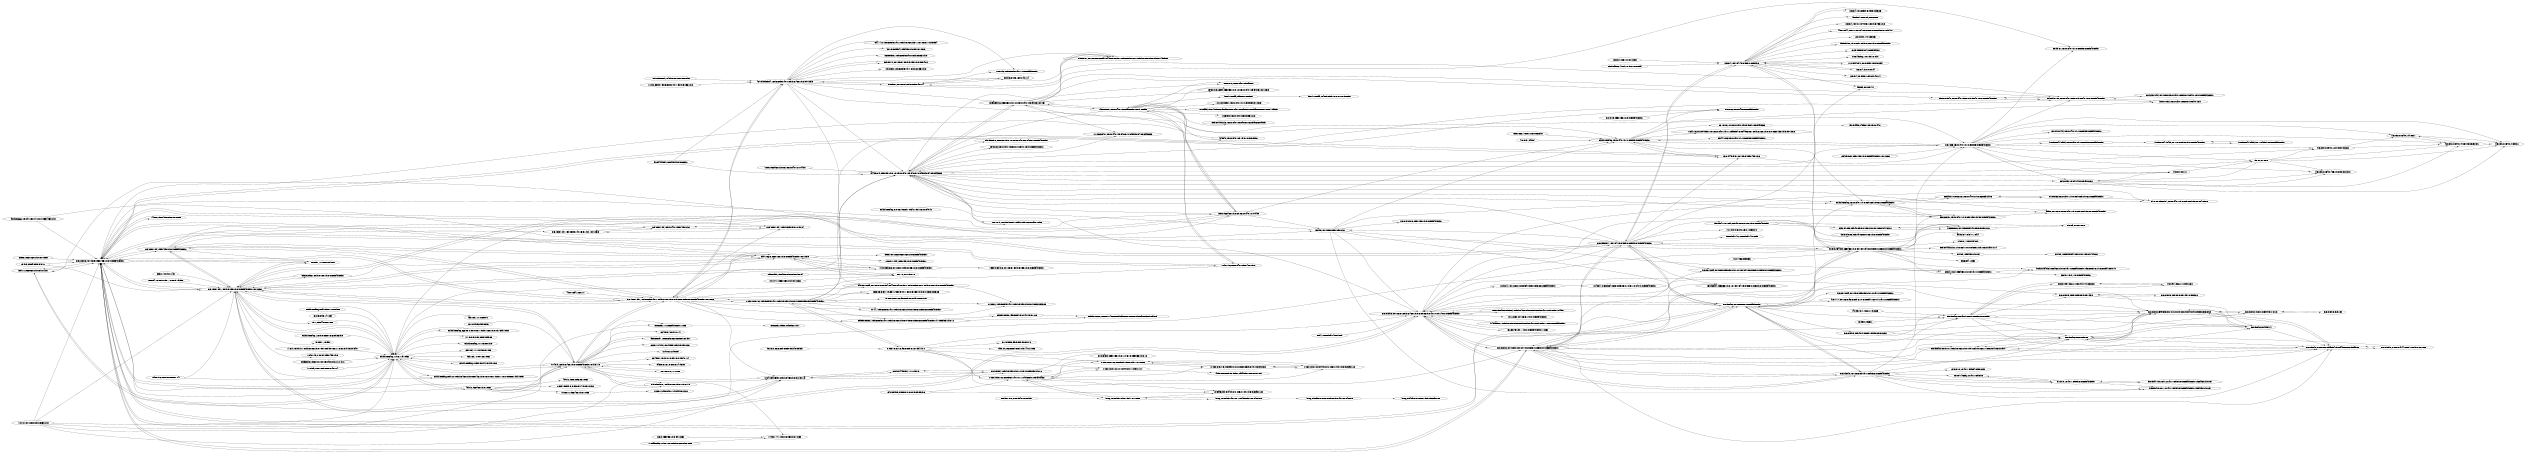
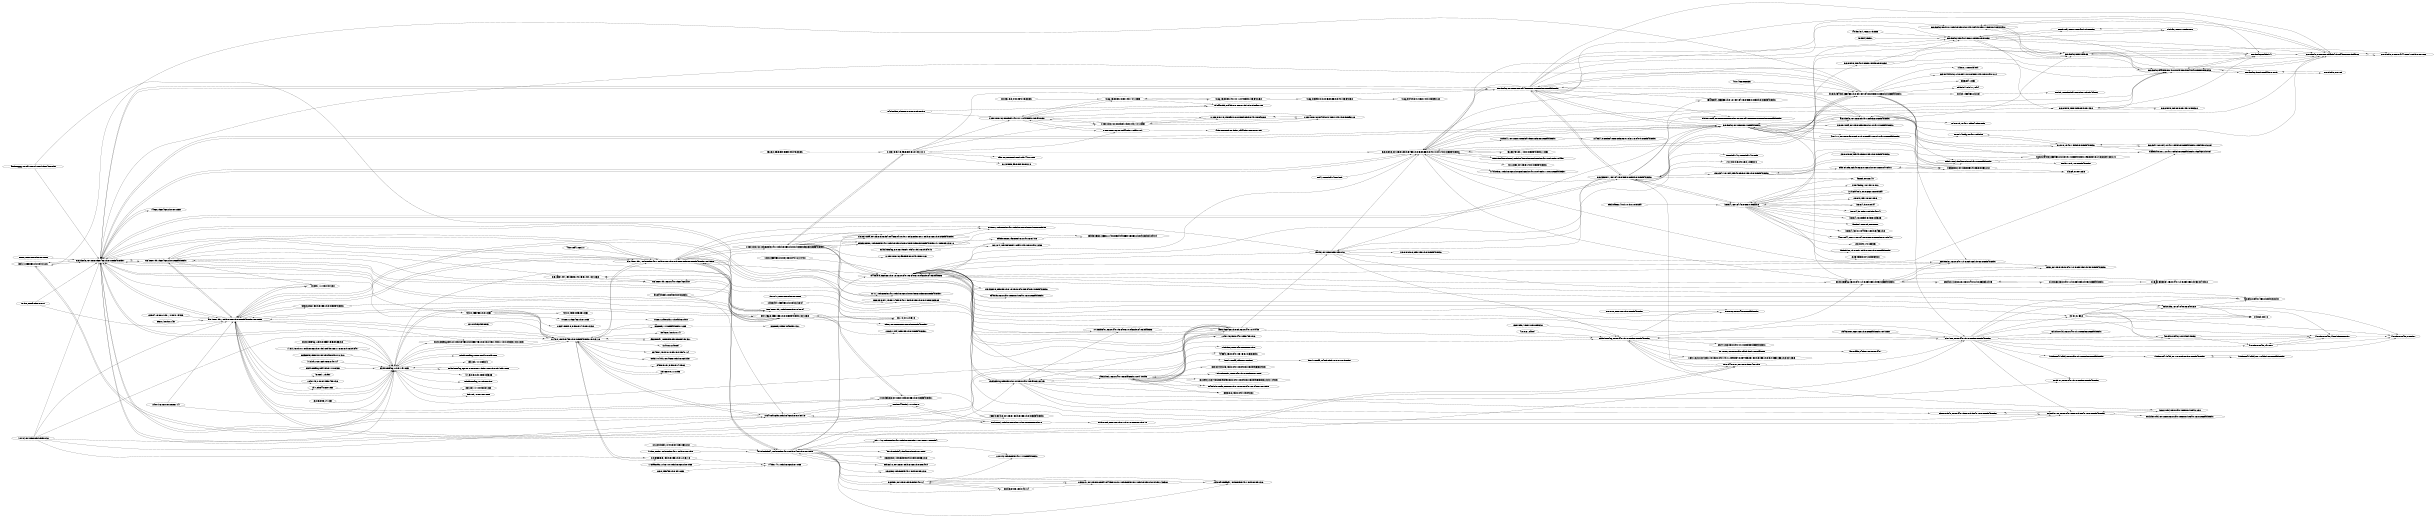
edge "nsanghi/HSE-NLP-Coursera" -> "hse-aml/natural-language-processing": reversed
edge "lbleal1/TensorFlow-Dev-Exam-Preparation" -> "amanchadha/coursera-deep-learning-specialization": now "https-deeplearning-ai/tensorflow-1-public" -> "amanchadha/coursera-deep-learning-specialization"
edge "sub1120/PSR-KD" -> "VisMIL/CAMERAS": reversed
edge "amanchadha/awesome-full-stack-machine-courses" -> "amanchadha/Data-science": reversed
node "AdityaGupta030697/Mathematics-for-Machine-Learning": added
